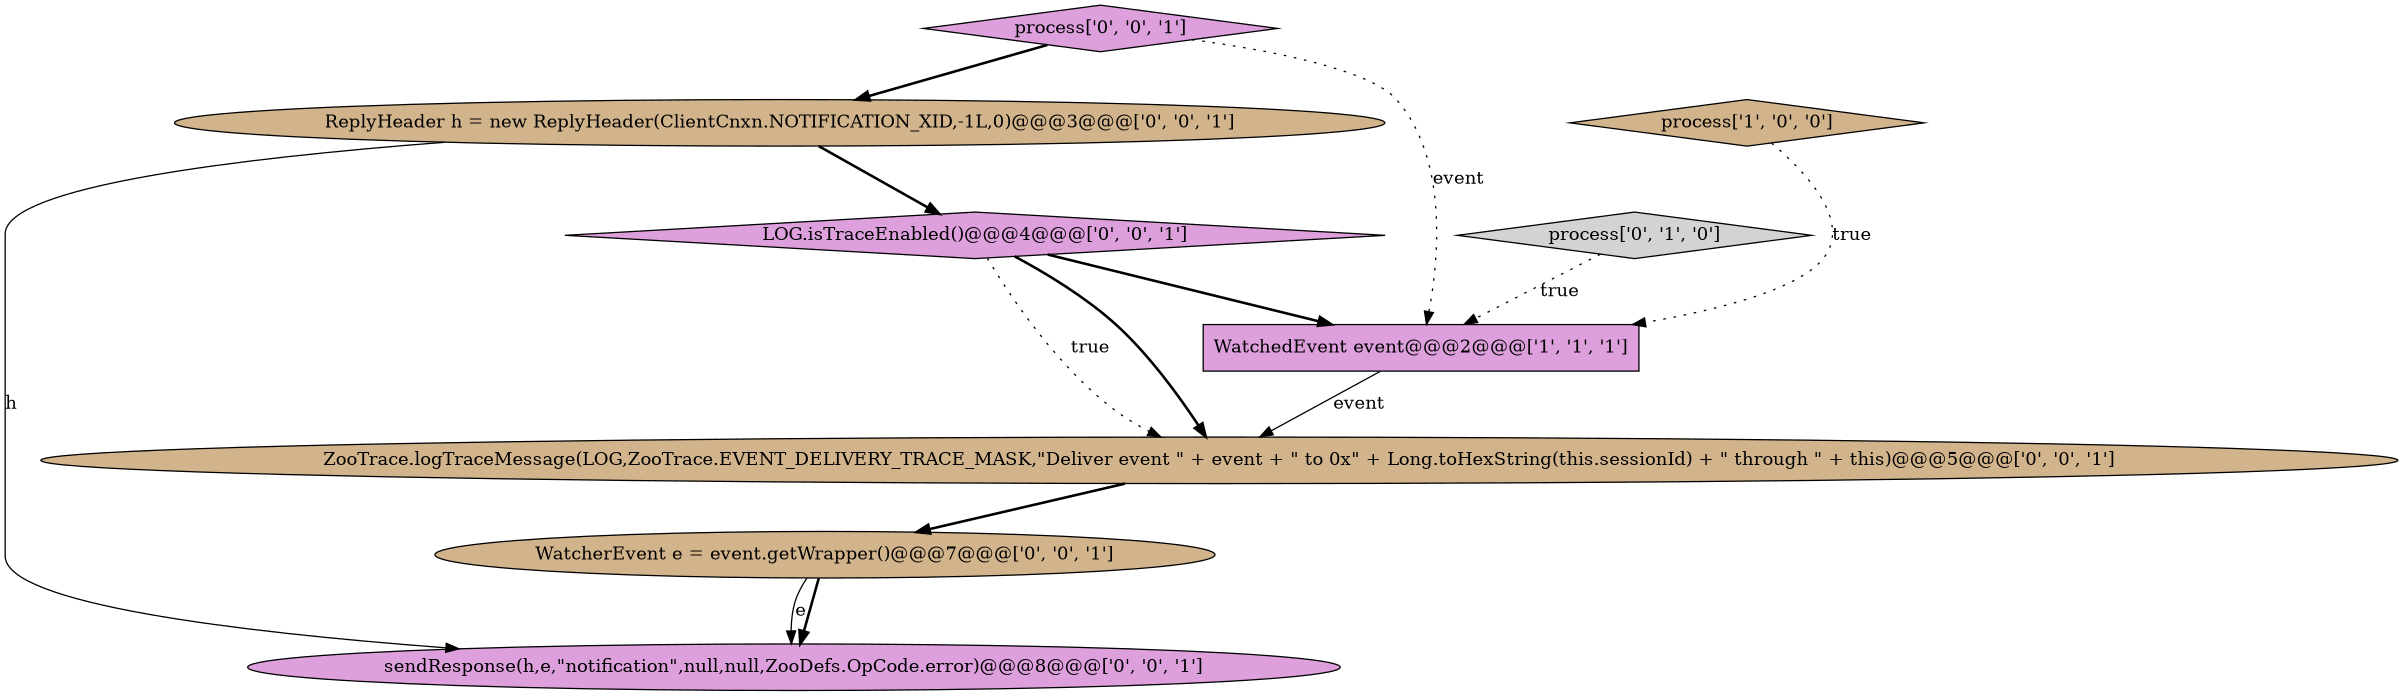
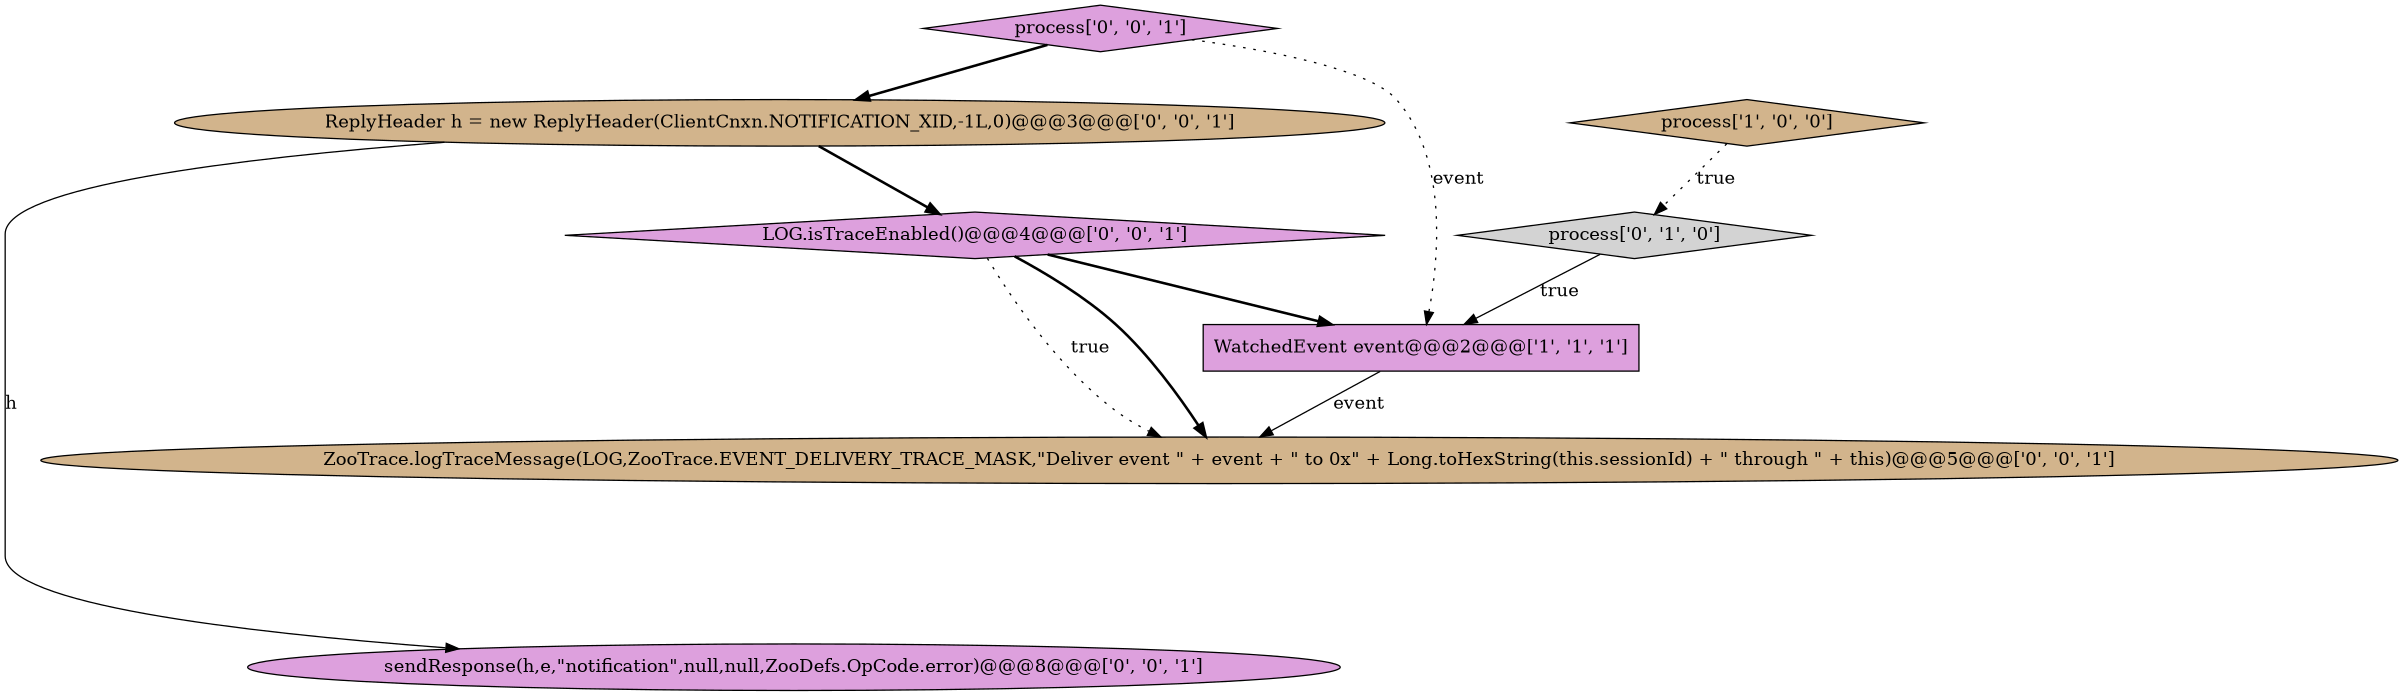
edge "process['1', '0', '0']" -> "WatchedEvent event@@@2@@@['1', '1', '1']": now "process['1', '0', '0']" -> "process['0', '1', '0']"
edge "process['0', '1', '0']" -> "WatchedEvent event@@@2@@@['1', '1', '1']": style dotted -> solid
node "WatcherEvent e = event.getWrapper()@@@7@@@['0', '0', '1']": removed
